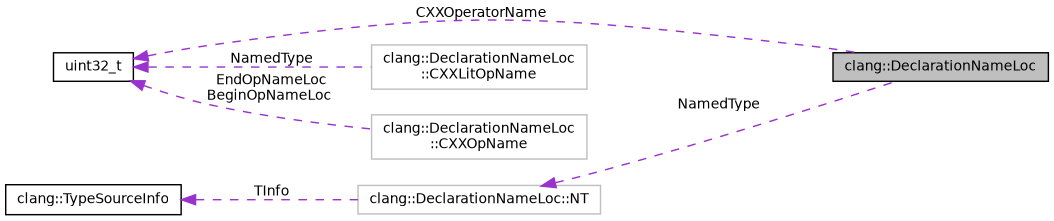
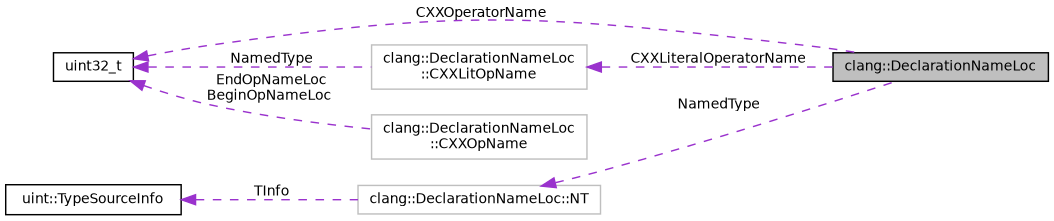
edge "clang::DeclarationNameLoc" -> "clang::DeclarationNameLoc ::CXXLitOpName": added, label "CXXLiteralOperatorName"
node "clang::TypeSourceInfo": label "clang::TypeSourceInfo" -> "uint::TypeSourceInfo"
